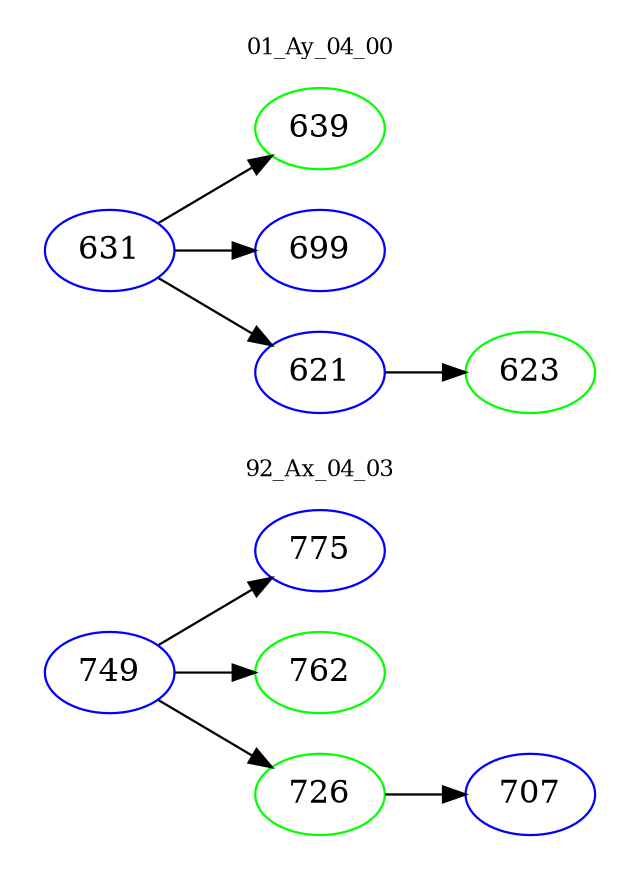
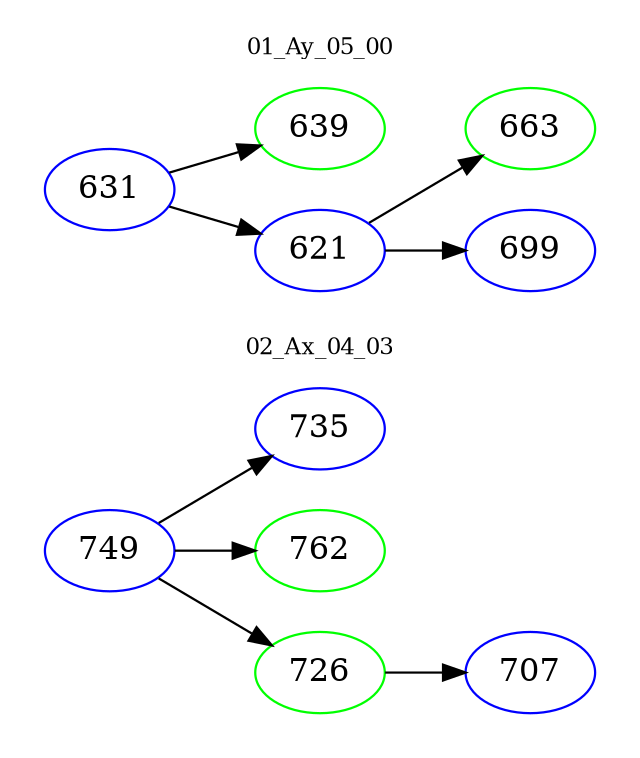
cluster "01_Ay_04_00": label "01_Ay_04_00" -> "01_Ay_05_00"
edge "631" -> "699": now "621" -> "699"
node "623": label "623" -> "663"
cluster "92_Ax_04_03": label "92_Ax_04_03" -> "02_Ax_04_03"
node "775": label "775" -> "735"
